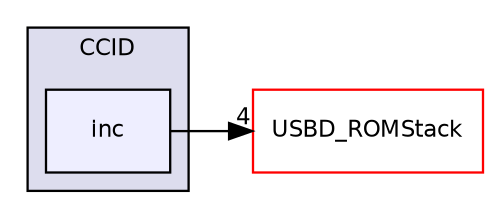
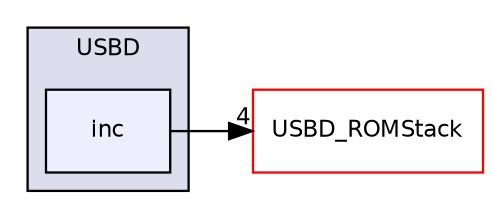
cluster "CCID": label "CCID" -> "USBD"
